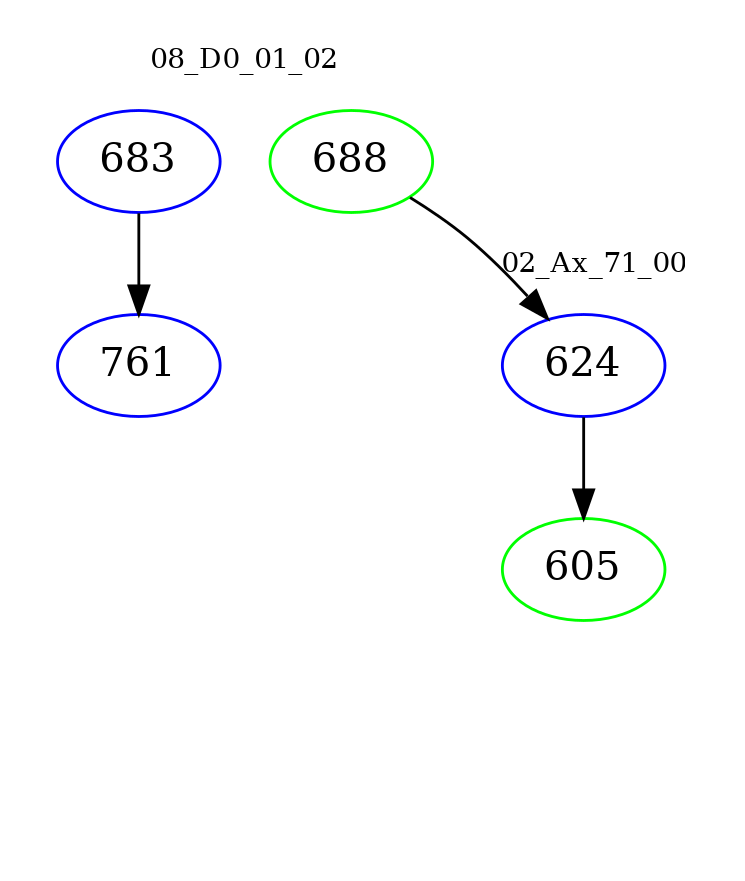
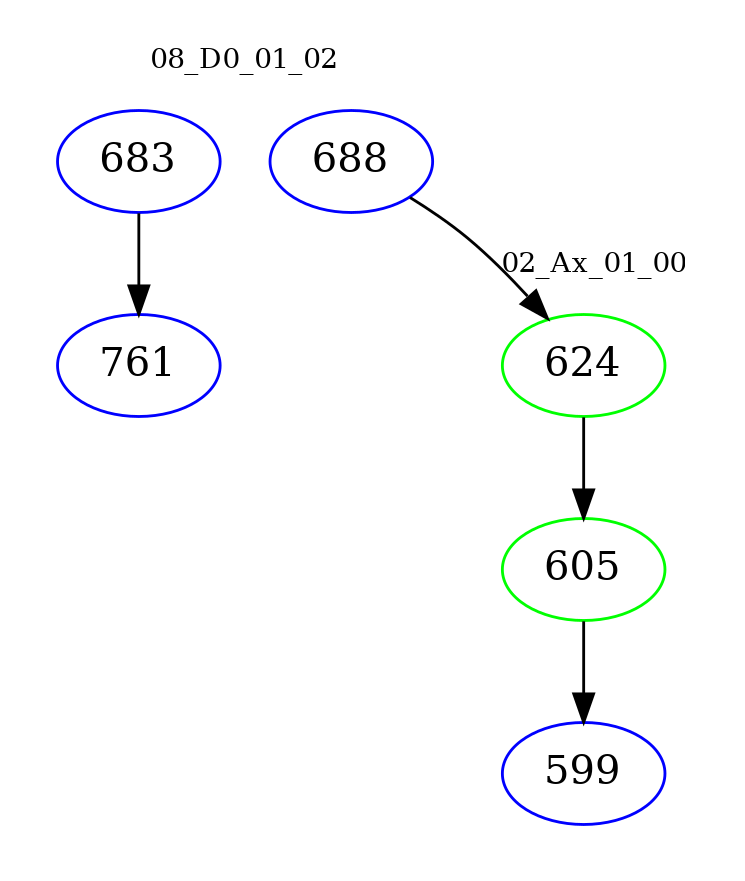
node "688": color green -> blue
cluster "02_Ax_71_00": label "02_Ax_71_00" -> "02_Ax_01_00"
node "624": color blue -> green
node "599": added
